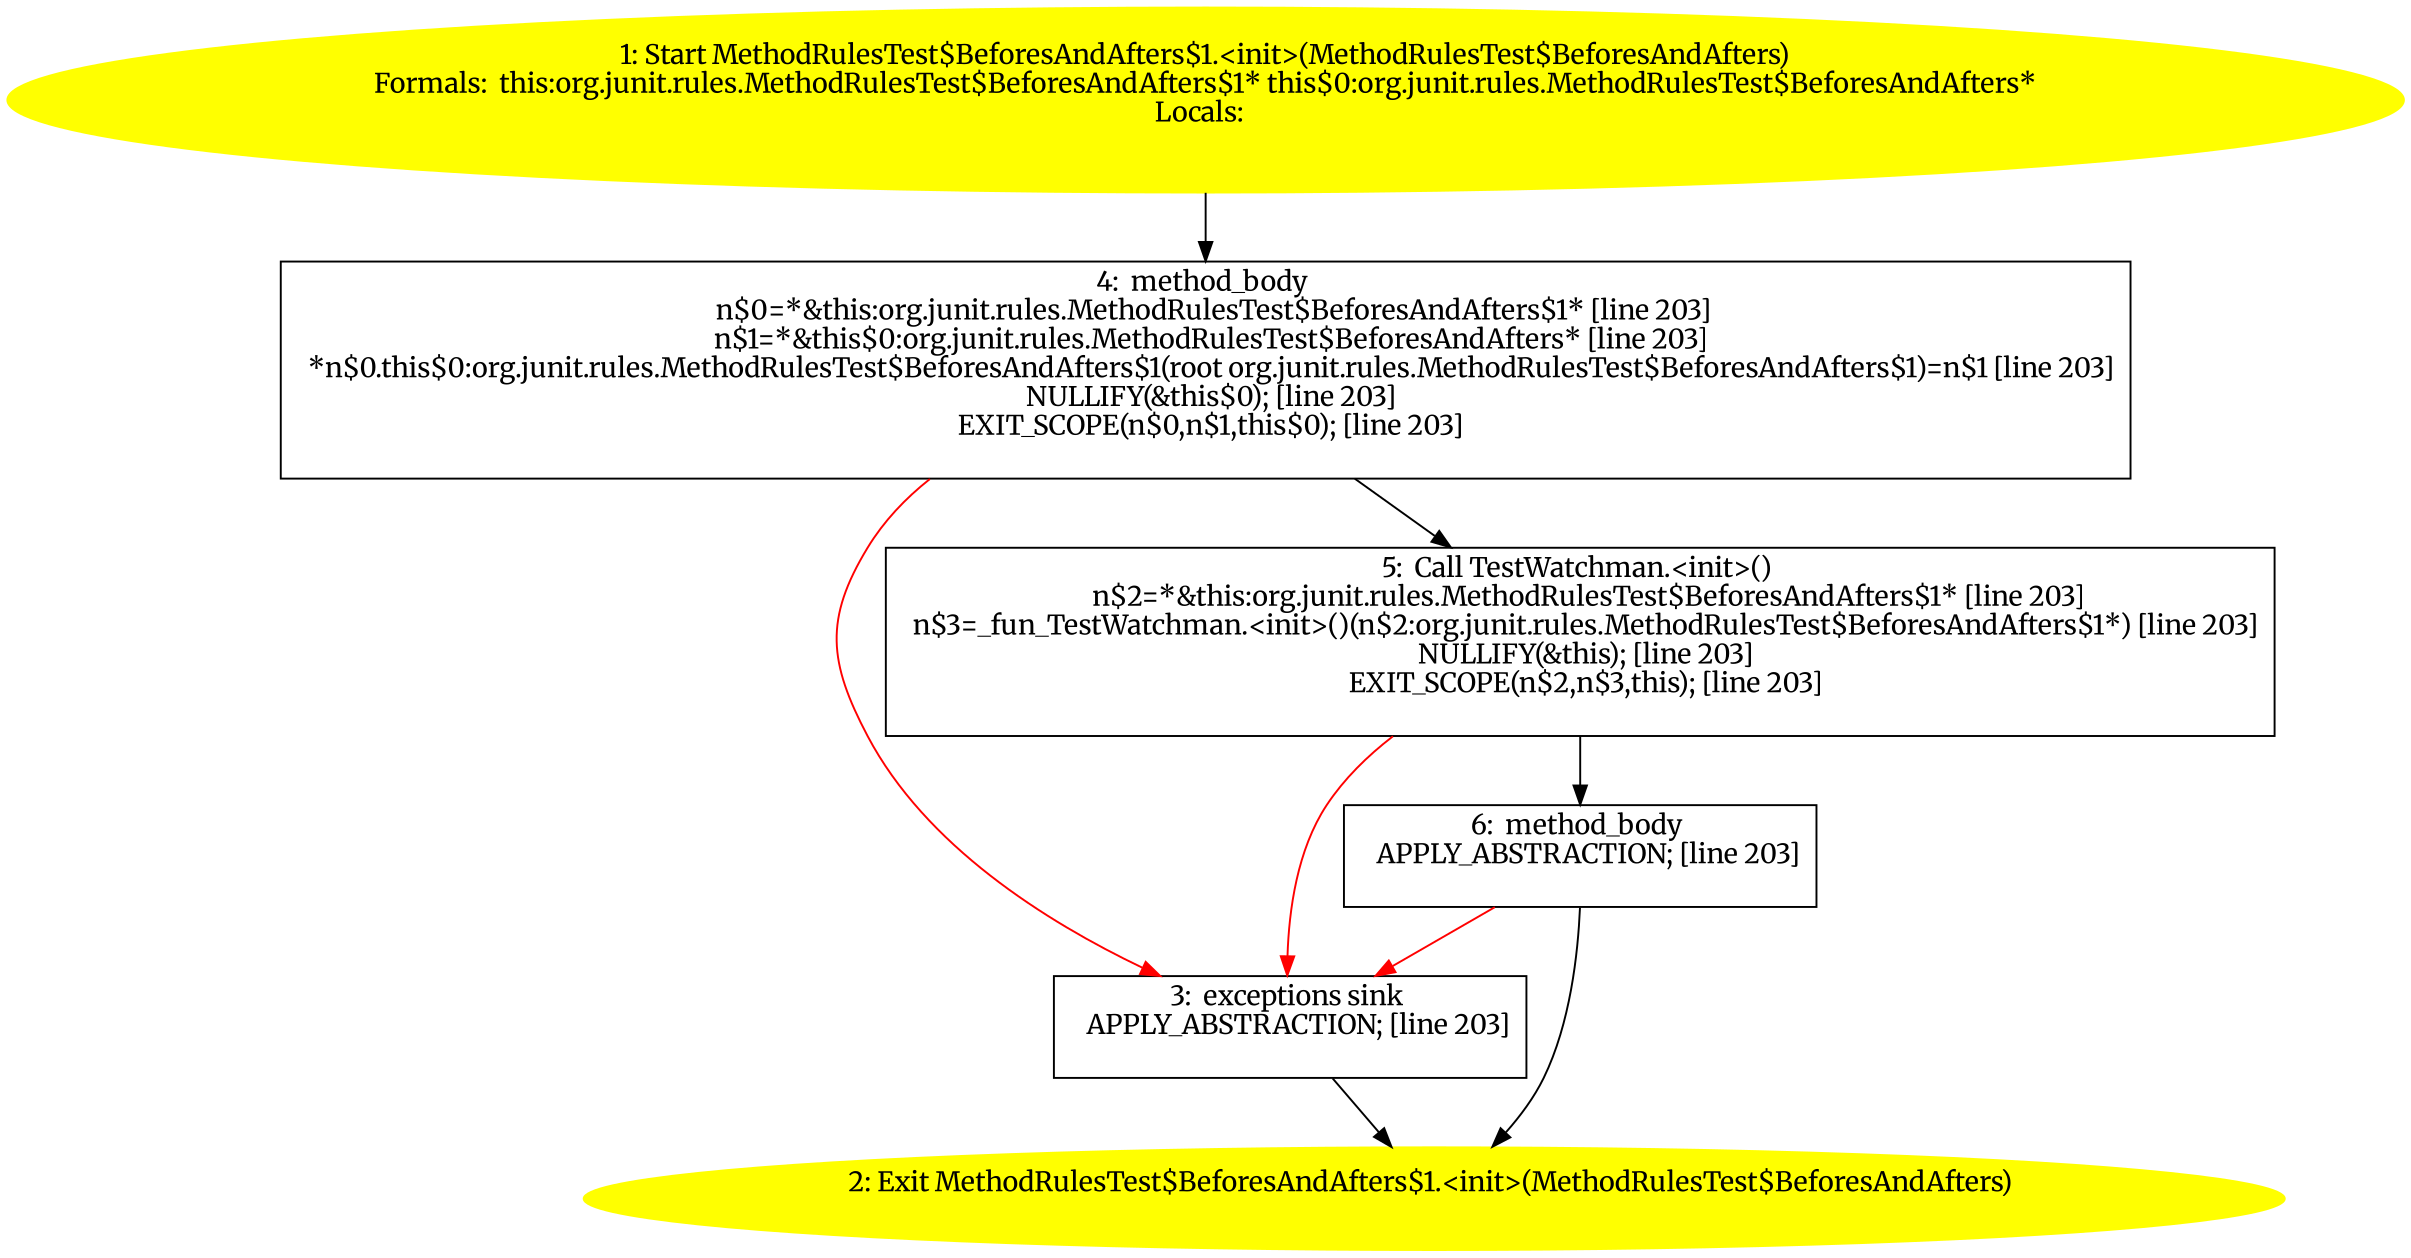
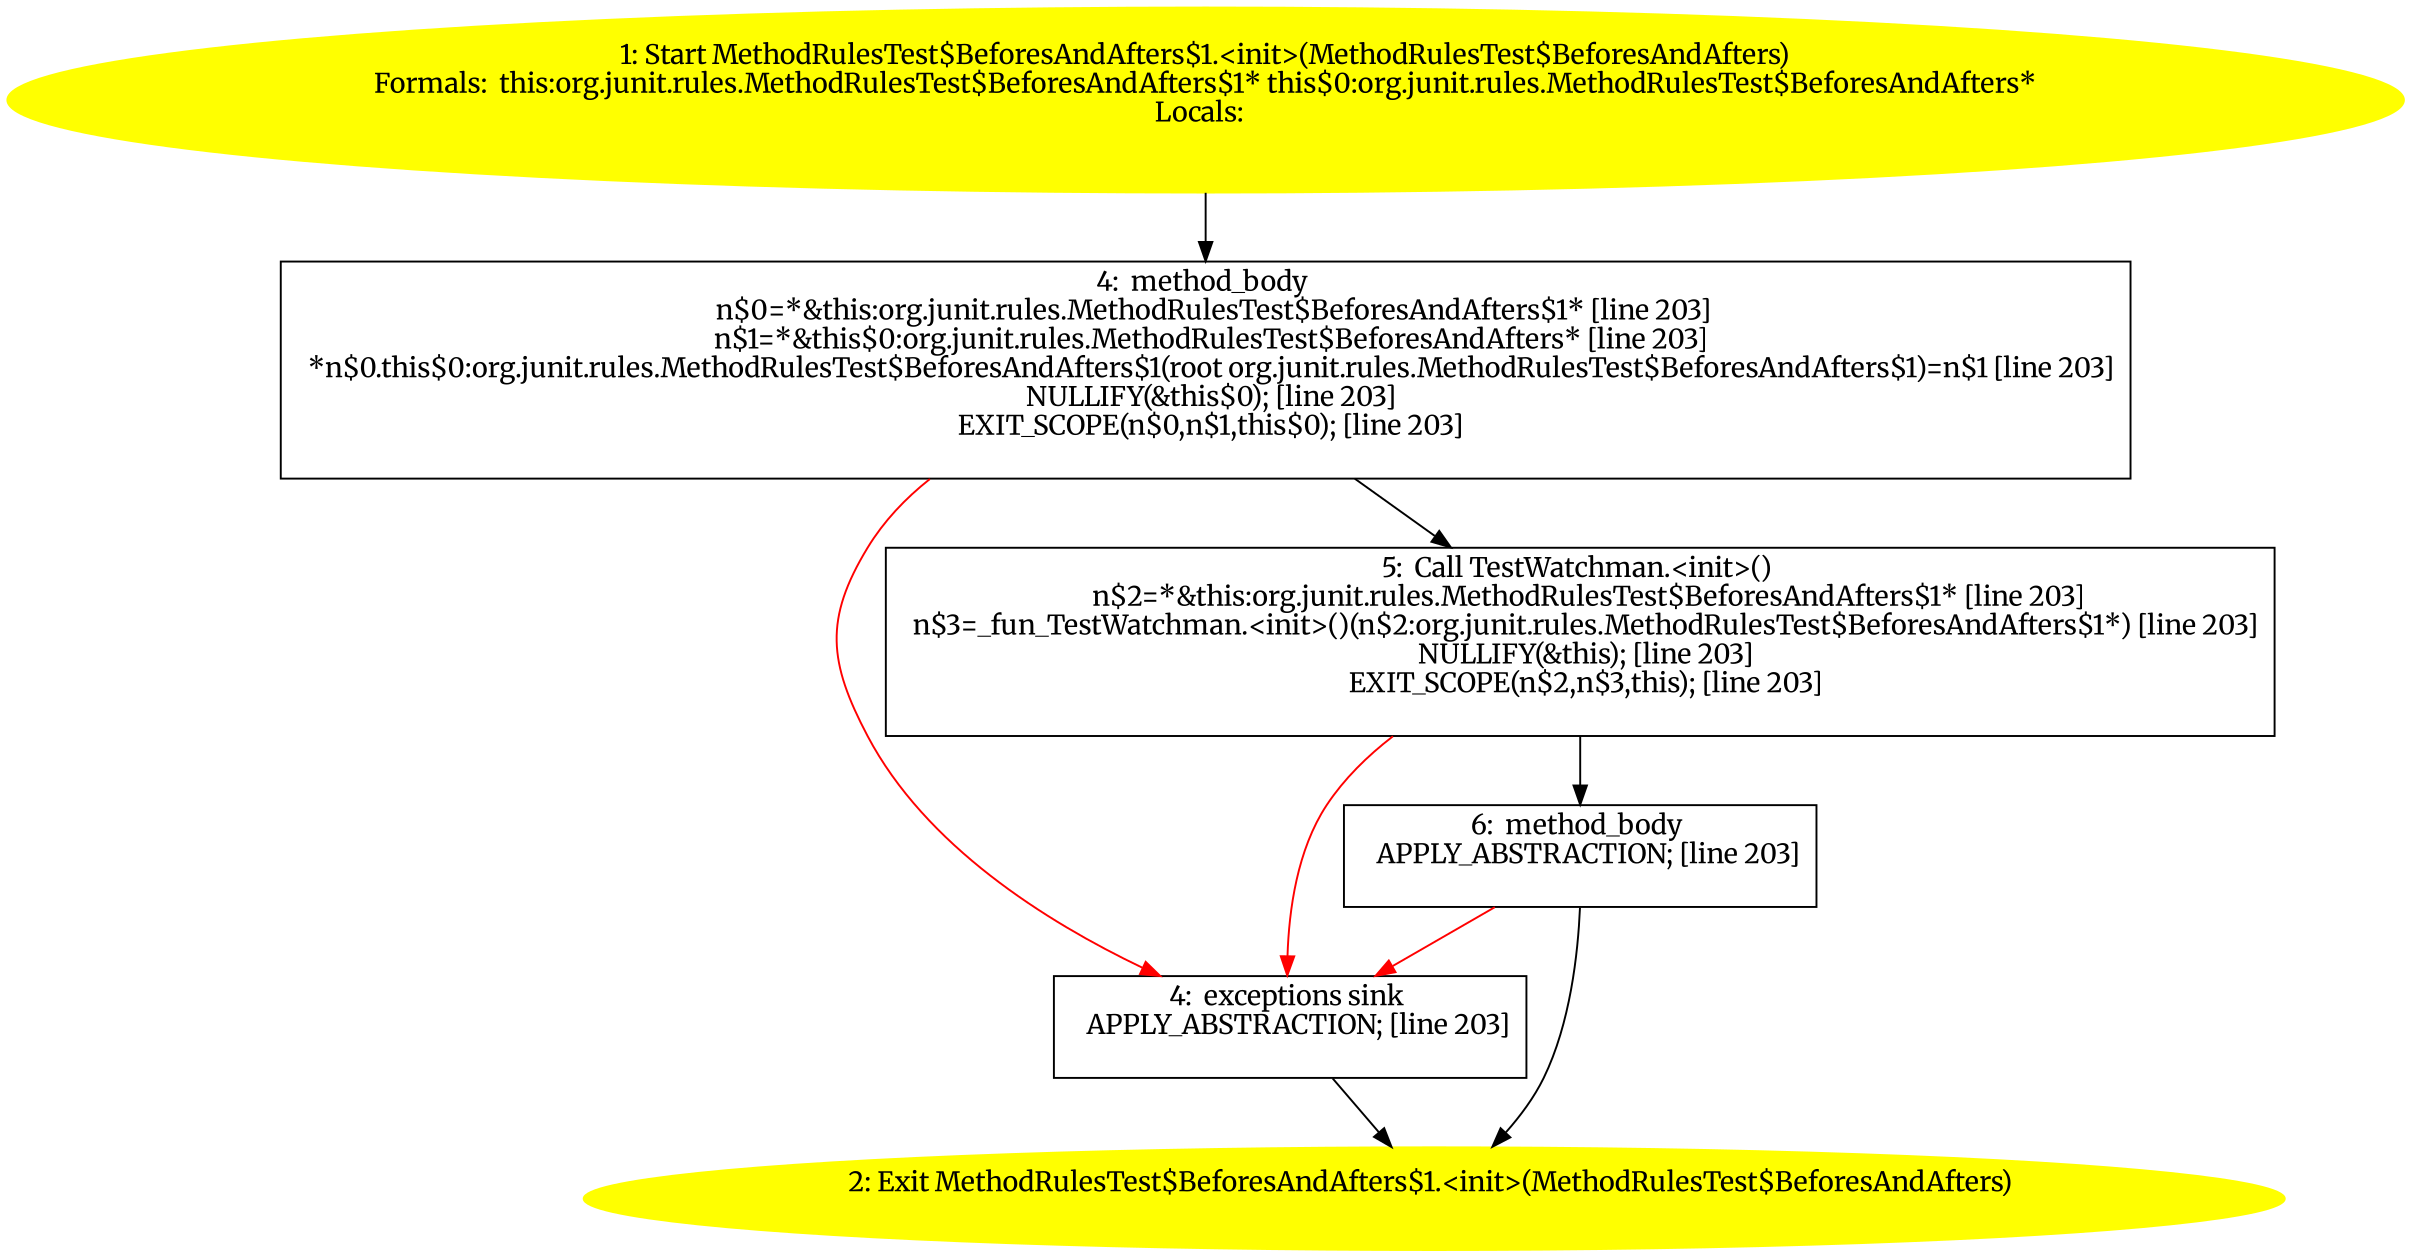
node "3:  exceptions sink APPLY_ABSTRACTION; [line 203]": label "3:  exceptions sink APPLY_ABSTRACTION; [line 203]" -> "4:  exceptions sink APPLY_ABSTRACTION; [line 203]"
